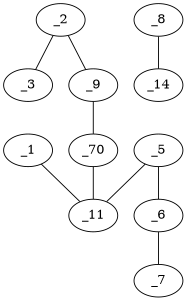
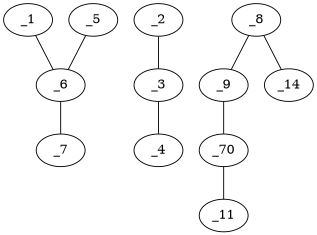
edge "_2" -- "_9": now "_8" -- "_9"
node "_4": added
edge "_1" -- "_11": now "_1" -- "_6"
edge "_5" -- "_11": removed
